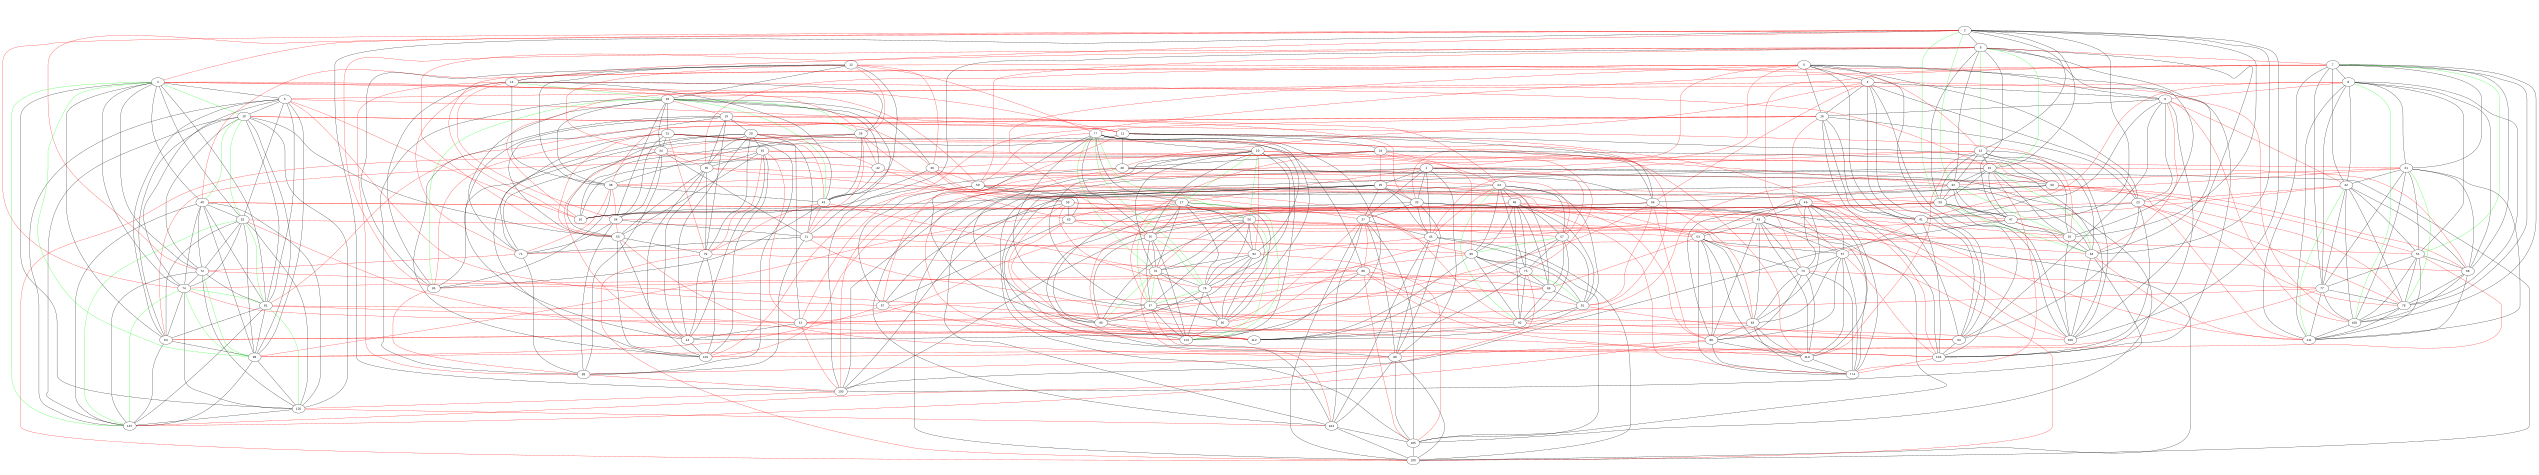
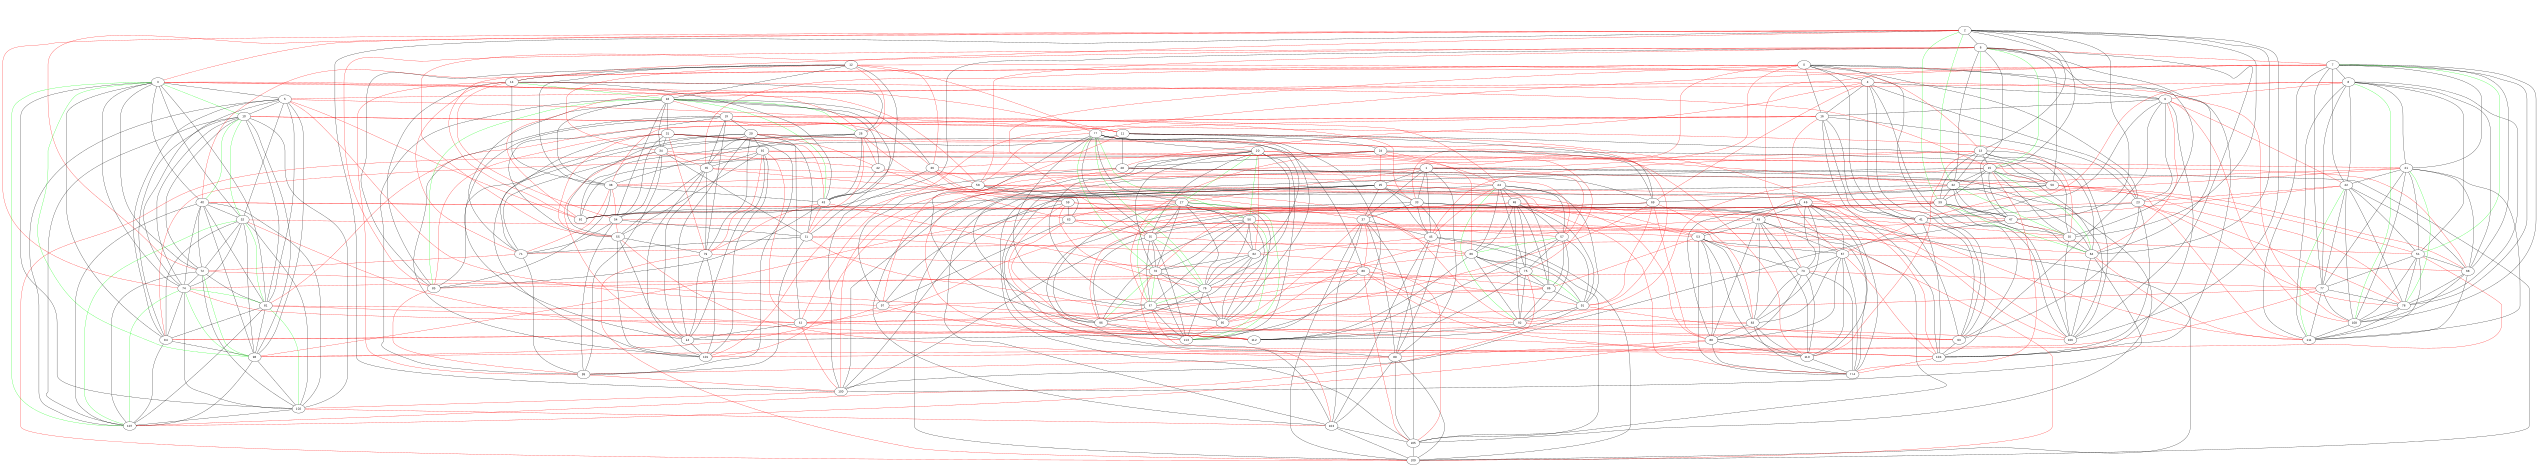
edge "6" -- "39": now "6" -- "50"
edge "26" -- "34": color red -> black
edge "10" -- "55": now "10" -- "74"
